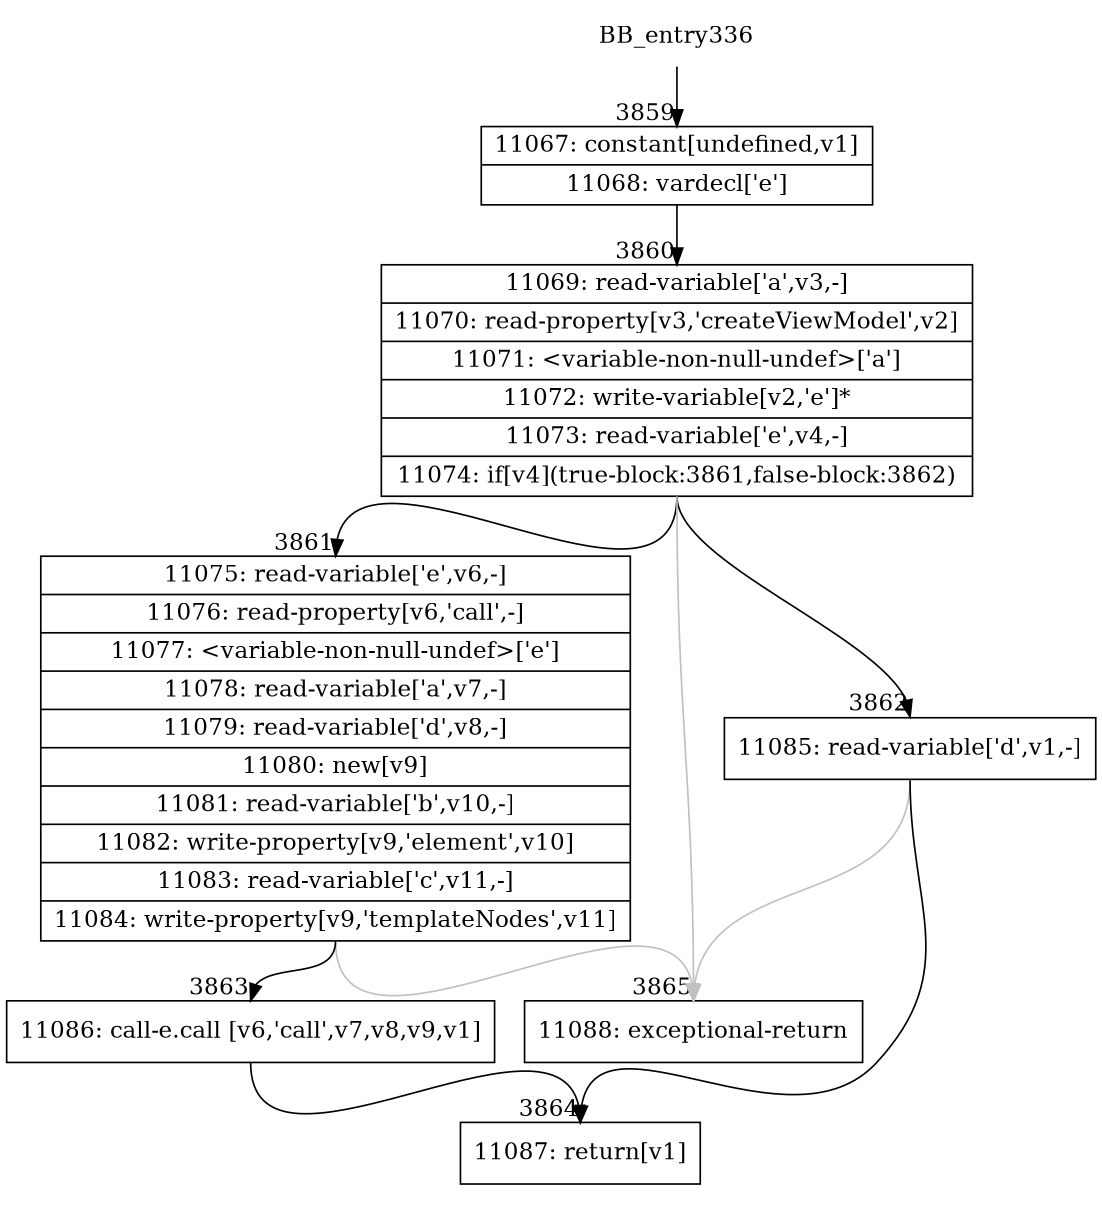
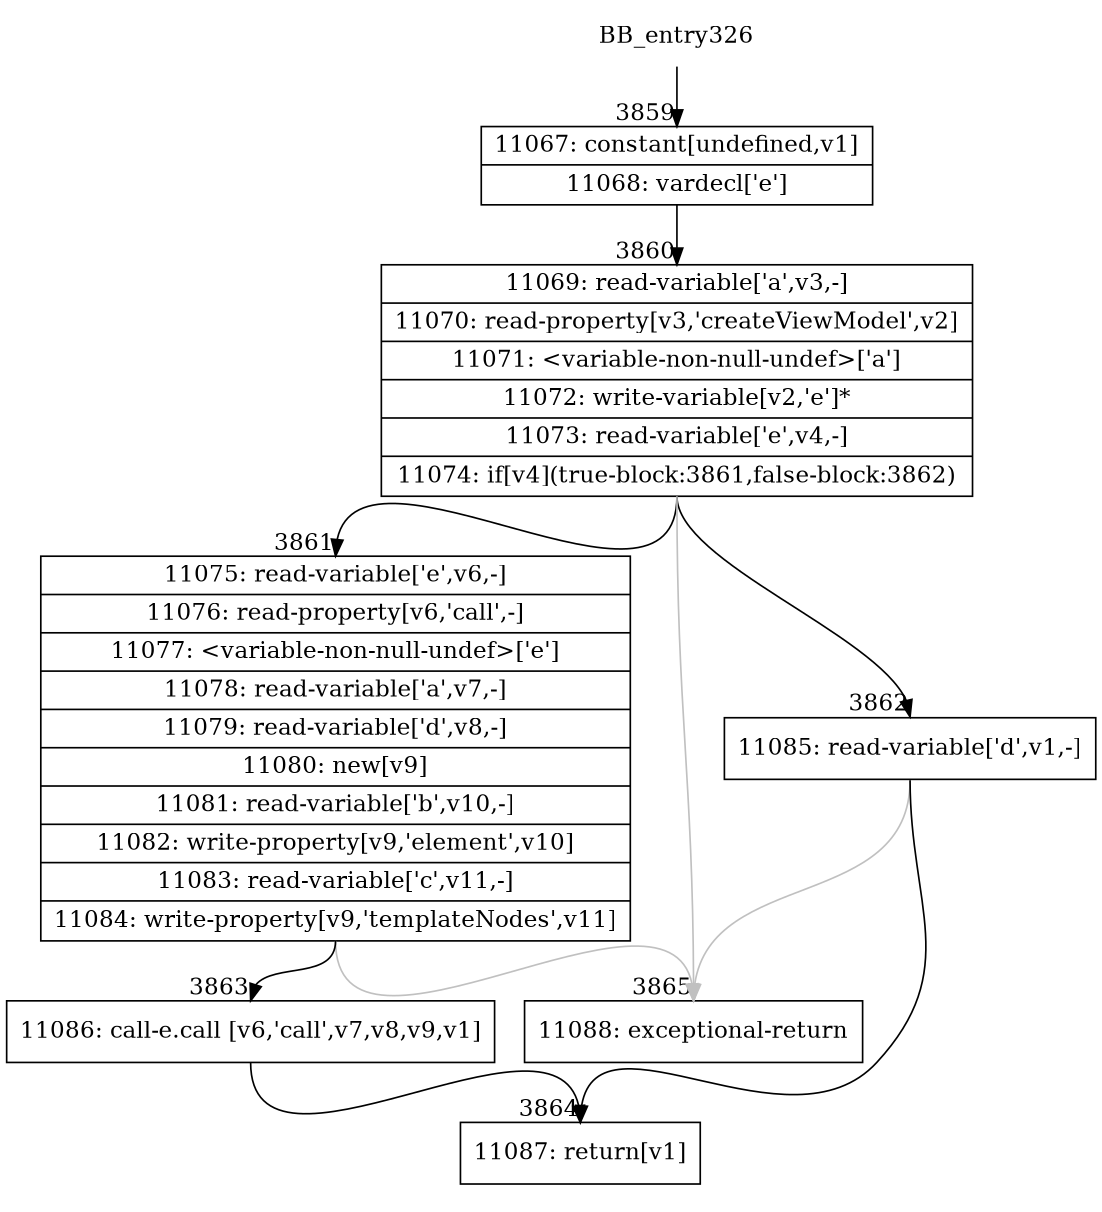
node "BB_entry336": label "BB_entry336" -> "BB_entry326"
